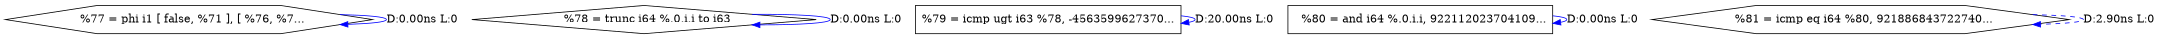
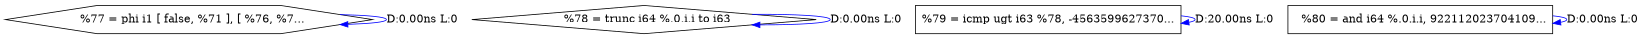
node "%81 = icmp eq i64 %80, 921886843722740...": removed
